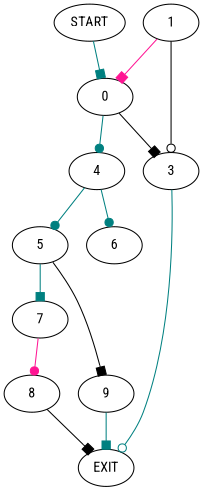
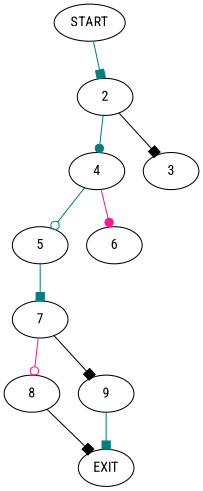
node "1": removed
node "0": label "0" -> "2"
edge "4" -> "6": color teal -> deeppink
edge "4" -> "5": arrowhead dot -> odot
edge "5" -> "9": now "7" -> "9"
edge "3" -> "EXIT": removed
edge "7" -> "8": arrowhead dot -> odot
